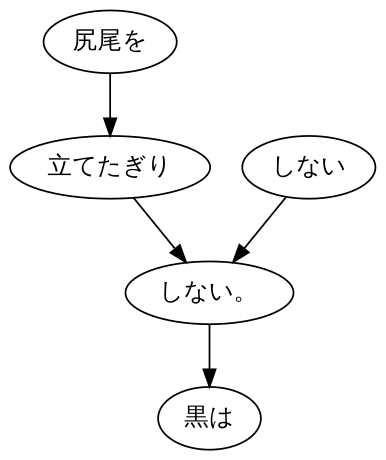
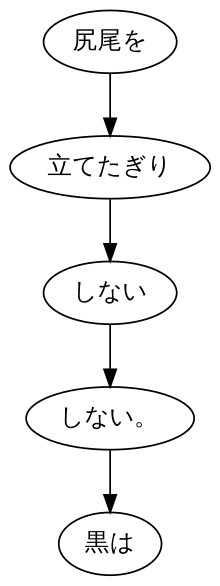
edge "立てたぎり" -> "しない。": now "立てたぎり" -> "しない"
